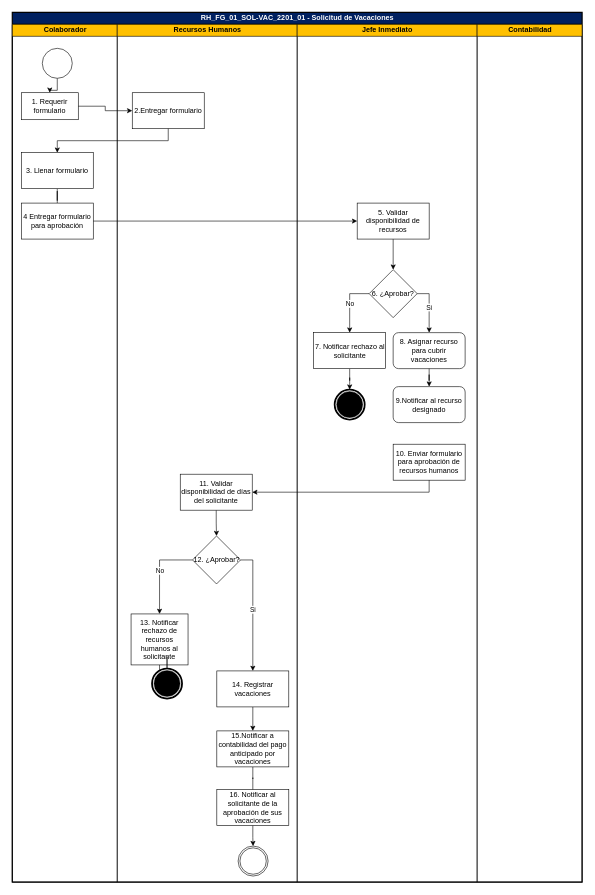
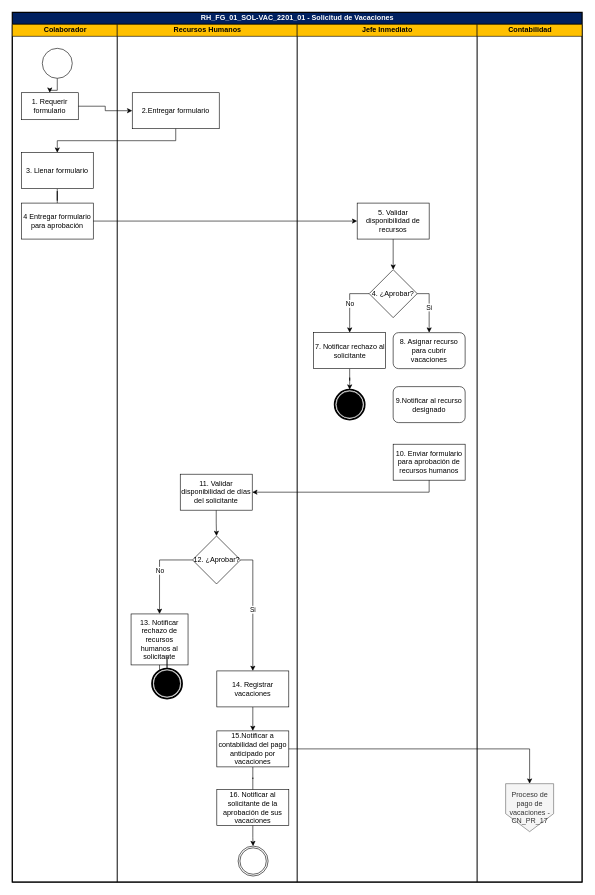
node "2.Entregar formulario": size 72x36 -> 87x36
node "6. ¿Aprobar?": label "6. ¿Aprobar?" -> "4. ¿Aprobar?"
edge "8. Asignar recurso para cubrir vacaciones" -> "9.Notificar al recurso designado": removed
edge "15.Notificar a contabilidad del pago anticipado por vacaciones" -> "Proceso de pago de vacaciones - CN_PR_17": added
node "Proceso de pago de vacaciones - CN_PR_17": added
